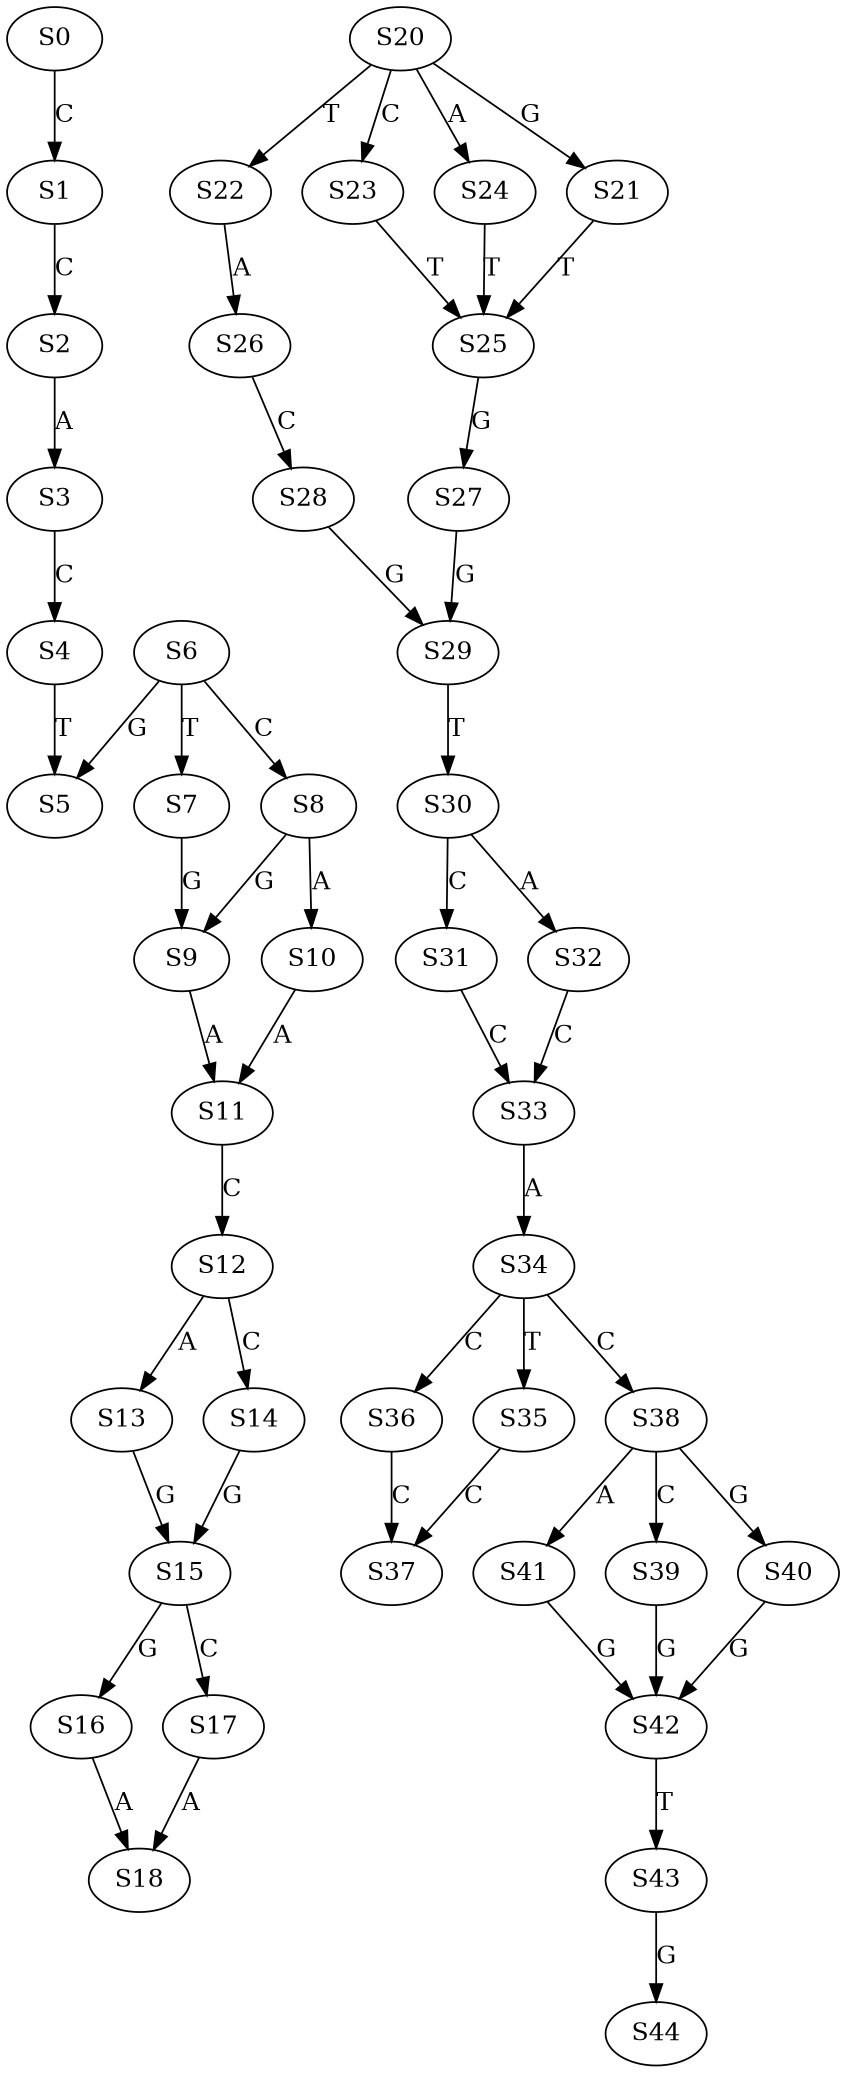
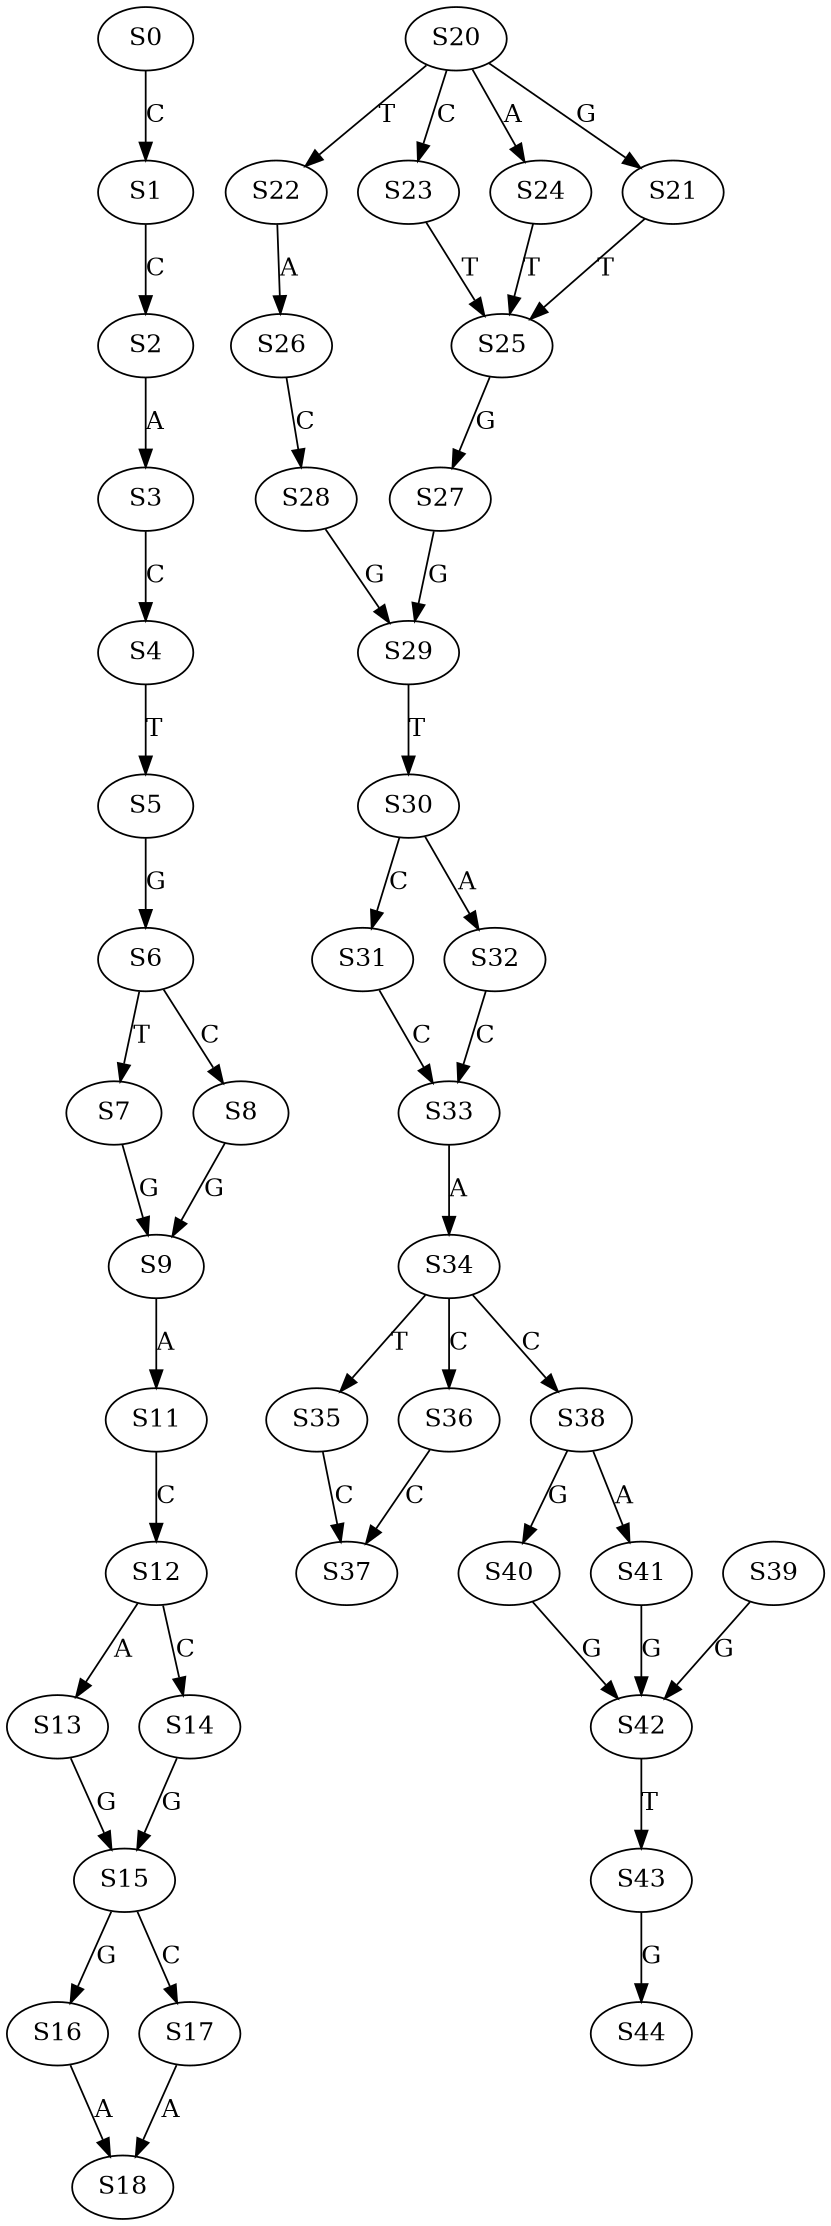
edge "S6" -> "S5": reversed
node "S10": removed
edge "S38" -> "S39": removed, label "C"
